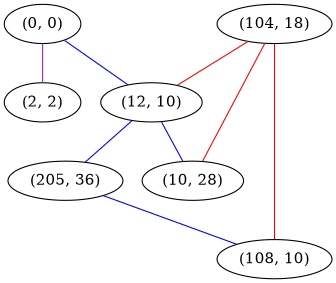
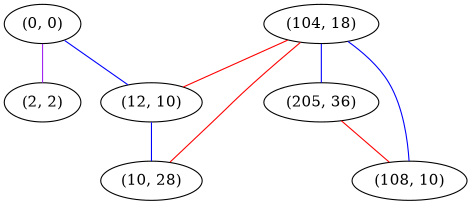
edge "(12, 10)" -- "(205, 36)": now "(104, 18)" -- "(205, 36)"
edge "(104, 18)" -- "(108, 10)": color red -> blue
edge "(205, 36)" -- "(108, 10)": color blue -> red
